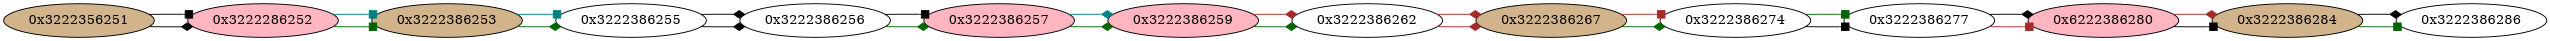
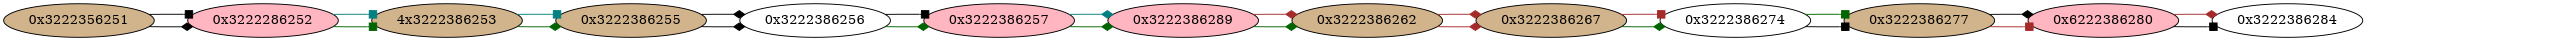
node "0x3222386253": label "0x3222386253" -> "4x3222386253"
node "0x3222386255": fillcolor white -> tan
node "0x3222386259": label "0x3222386259" -> "0x3222386289"
node "0x3222386262": fillcolor white -> tan
node "0x3222386277": fillcolor white -> tan
node "0x3222386284": fillcolor tan -> white
node "0x3222386286": removed
